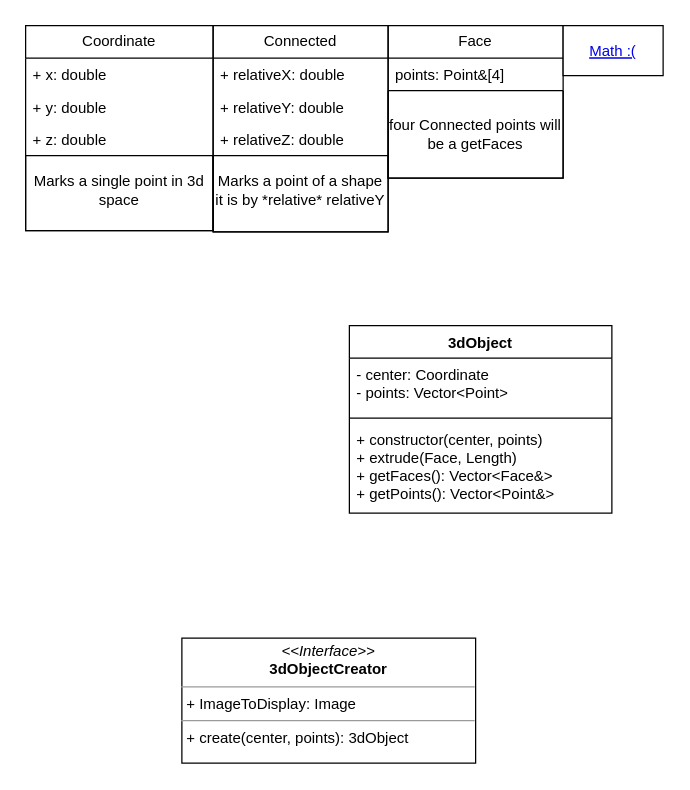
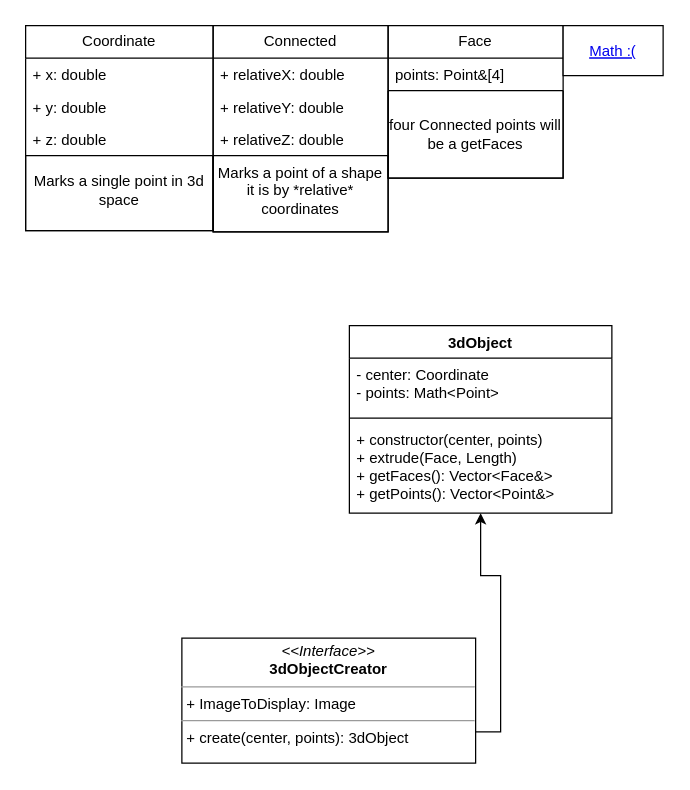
node "Marks a point of a shape it is by *relative* relativeY": label "Marks a point of a shape it is by *relative* relativeY" -> "Marks a point of a shape it is by *relative* coordinates"
node "- center: Coordinate - points: Vector<Point>": label "- center: Coordinate - points: Vector<Point>" -> "- center: Coordinate - points: Math<Point>"
edge "<<Interface>> 3dObjectCreator + ImageToDisplay: Image + create(center, points): 3dObject" -> "3dObject": added
